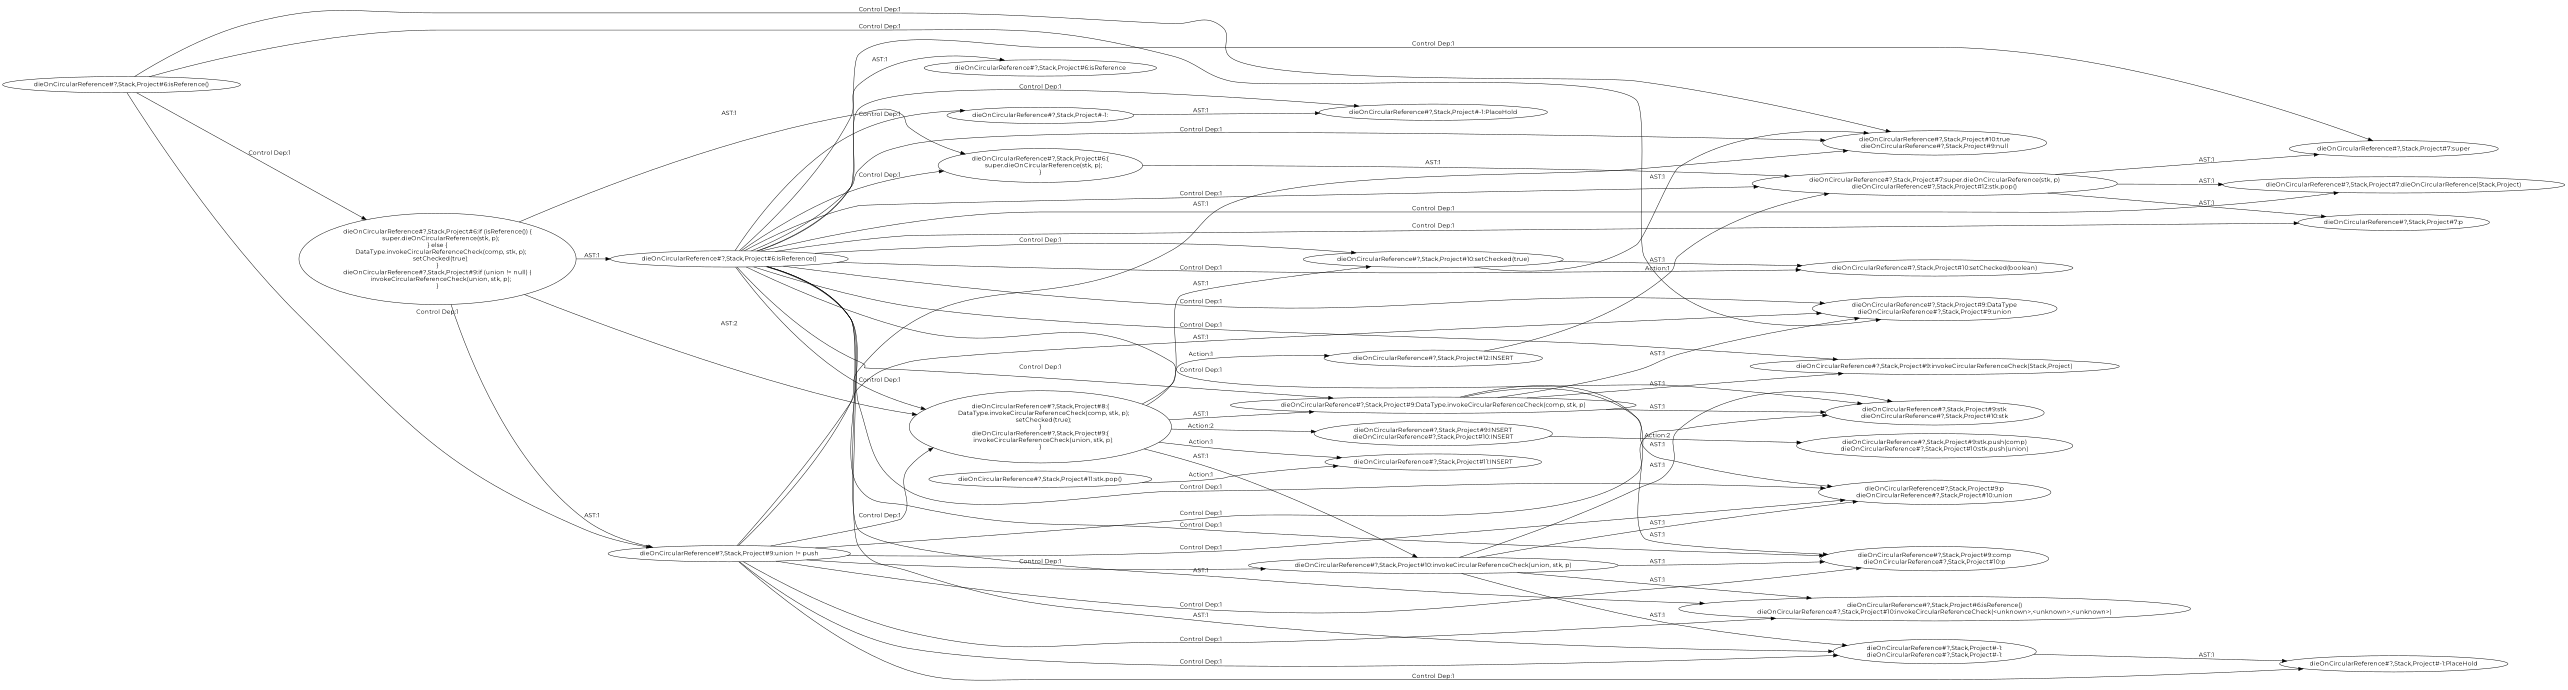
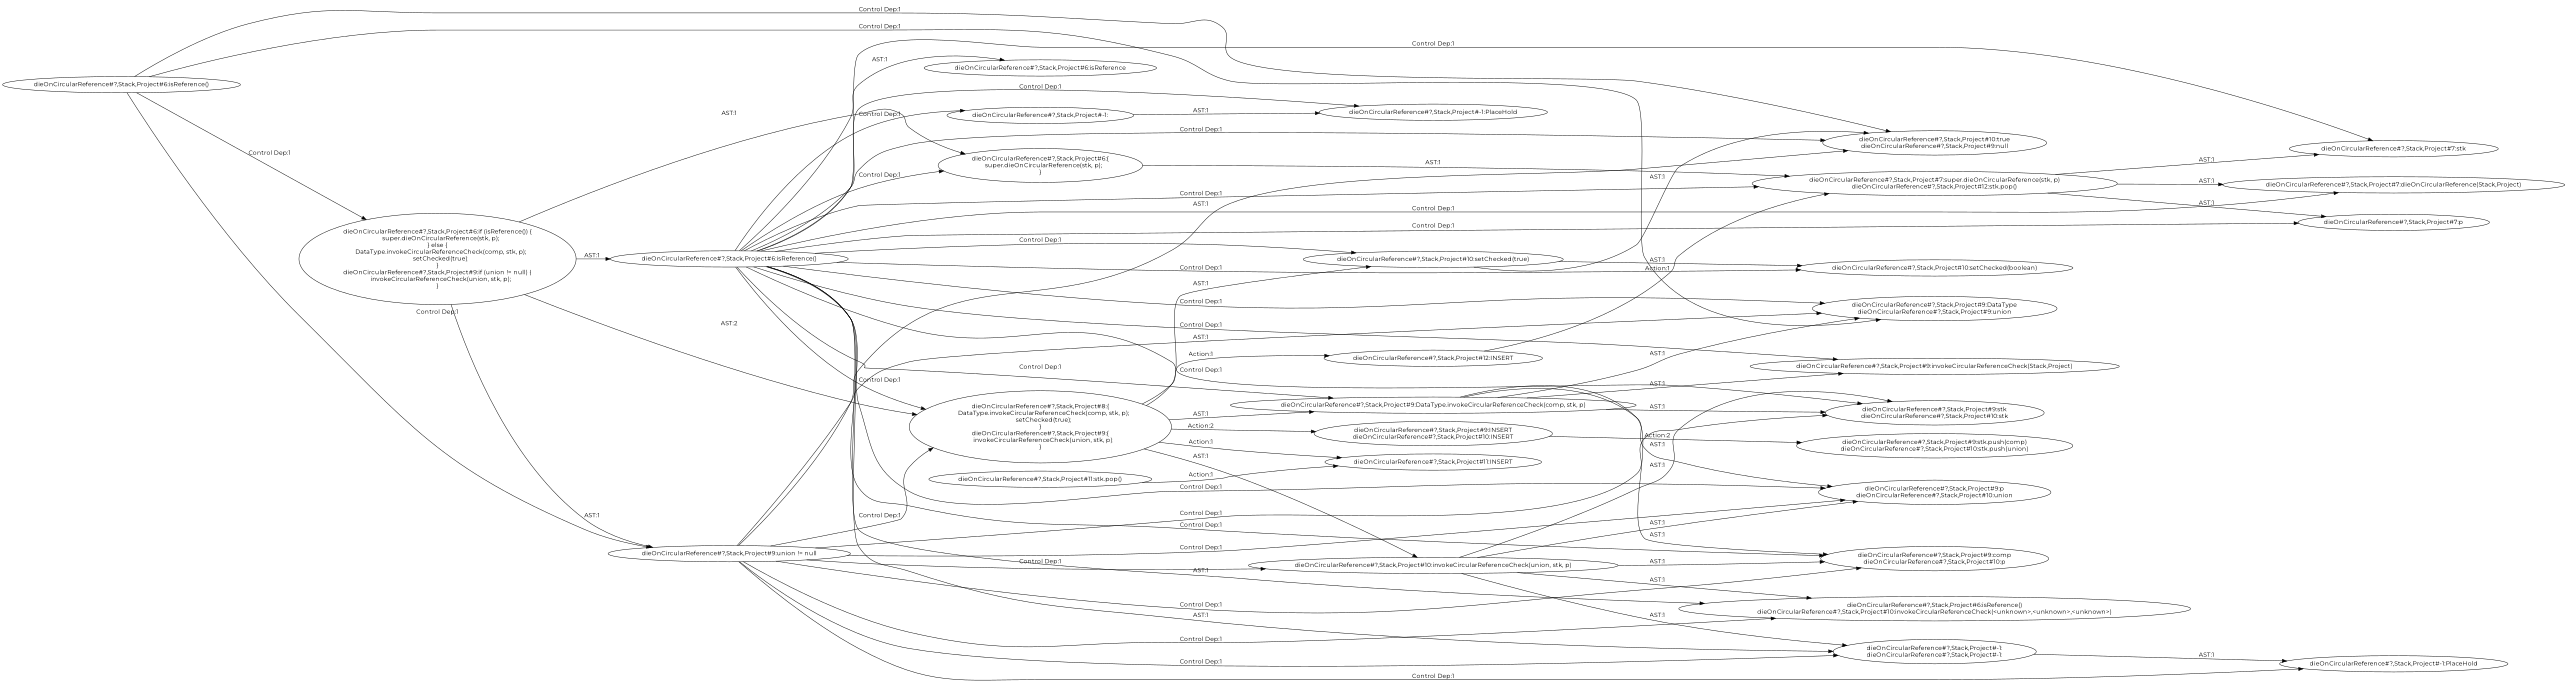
node "dieOnCircularReference#?,Stack,Project#7:super": label "dieOnCircularReference#?,Stack,Project#7:super" -> "dieOnCircularReference#?,Stack,Project#7:stk"
node "dieOnCircularReference#?,Stack,Project#9:union != push": label "dieOnCircularReference#?,Stack,Project#9:union != push" -> "dieOnCircularReference#?,Stack,Project#9:union != null"
